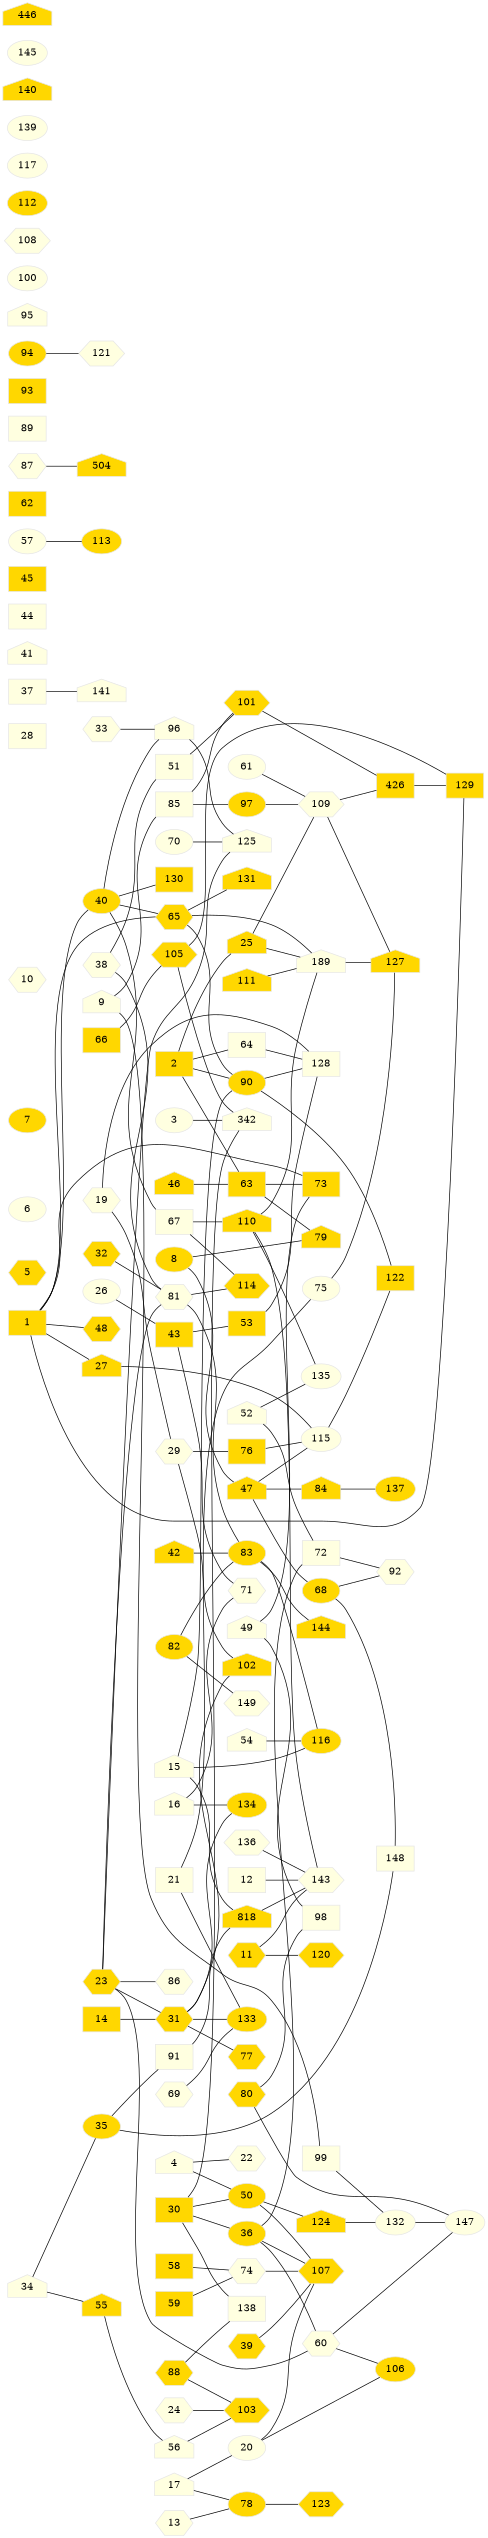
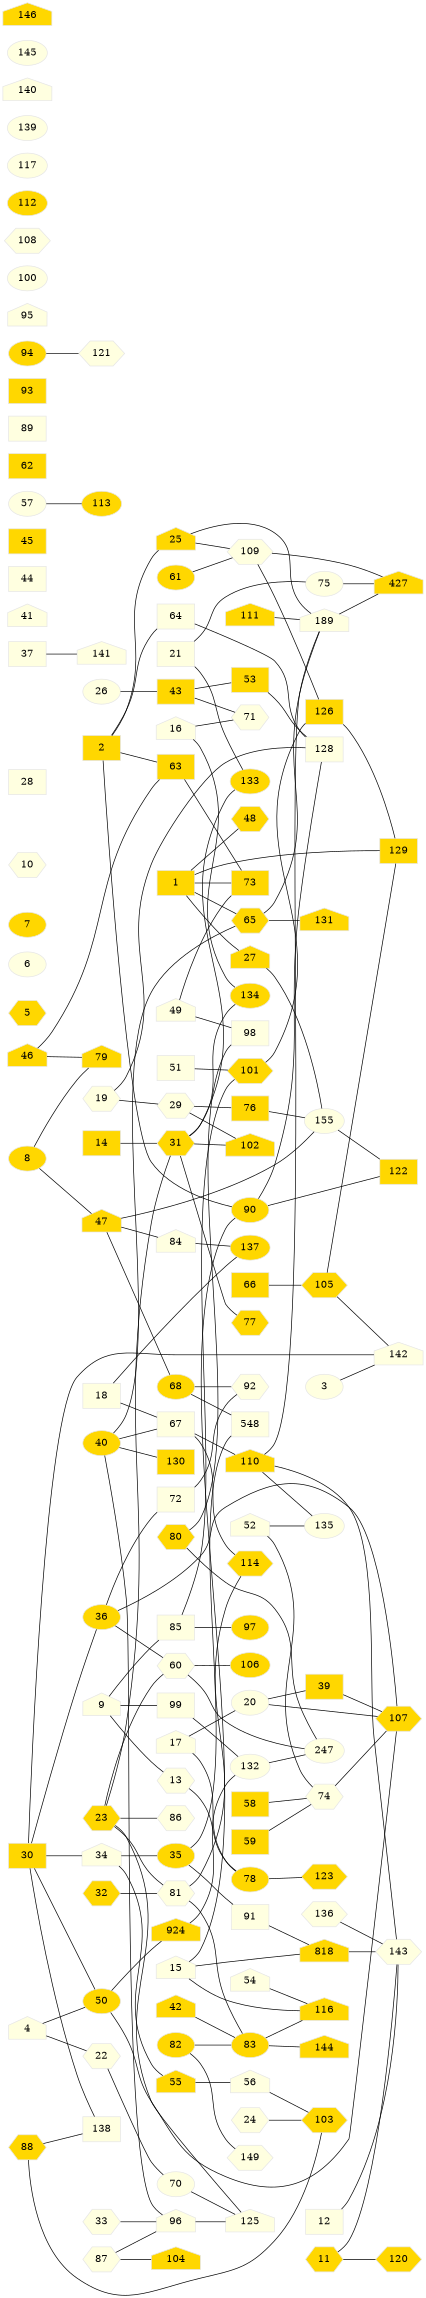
node "446": label "446" -> "146"
node "140": fillcolor gold -> lightyellow
node "504": label "504" -> "104"
node "61": fillcolor lightyellow -> gold
node "426": label "426" -> "126"
edge "97" -- "109": removed
node "127": label "127" -> "427"
node "38": removed
edge "65" -- "90": removed
edge "40" -- "1": removed
node "342": label "342" -> "142"
edge "63" -- "79": now "46" -- "79"
node "18": added
node "115": label "115" -> "155"
node "84": fillcolor gold -> lightyellow
edge "52" -- "72": now "52" -- "74"
node "116": shape ellipse -> house
edge "9" -- "13": added
edge "30" -- "34": added
node "148": label "148" -> "548"
node "69": removed
edge "22" -- "70": added
node "124": label "124" -> "924"
node "147": label "147" -> "247"
edge "96" -- "87": added
node "39": shape hexagon -> box
edge "106" -- "20": now "39" -- "20"
